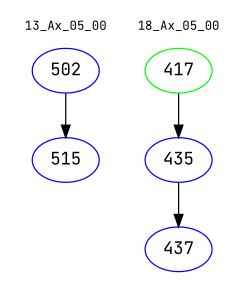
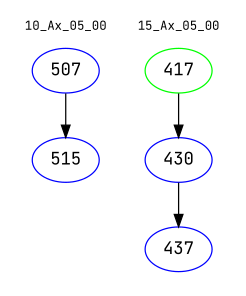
cluster "13_Ax_05_00": label "13_Ax_05_00" -> "10_Ax_05_00"
cluster "18_Ax_05_00": label "18_Ax_05_00" -> "15_Ax_05_00"
node "502": label "502" -> "507"
node "435": label "435" -> "430"
